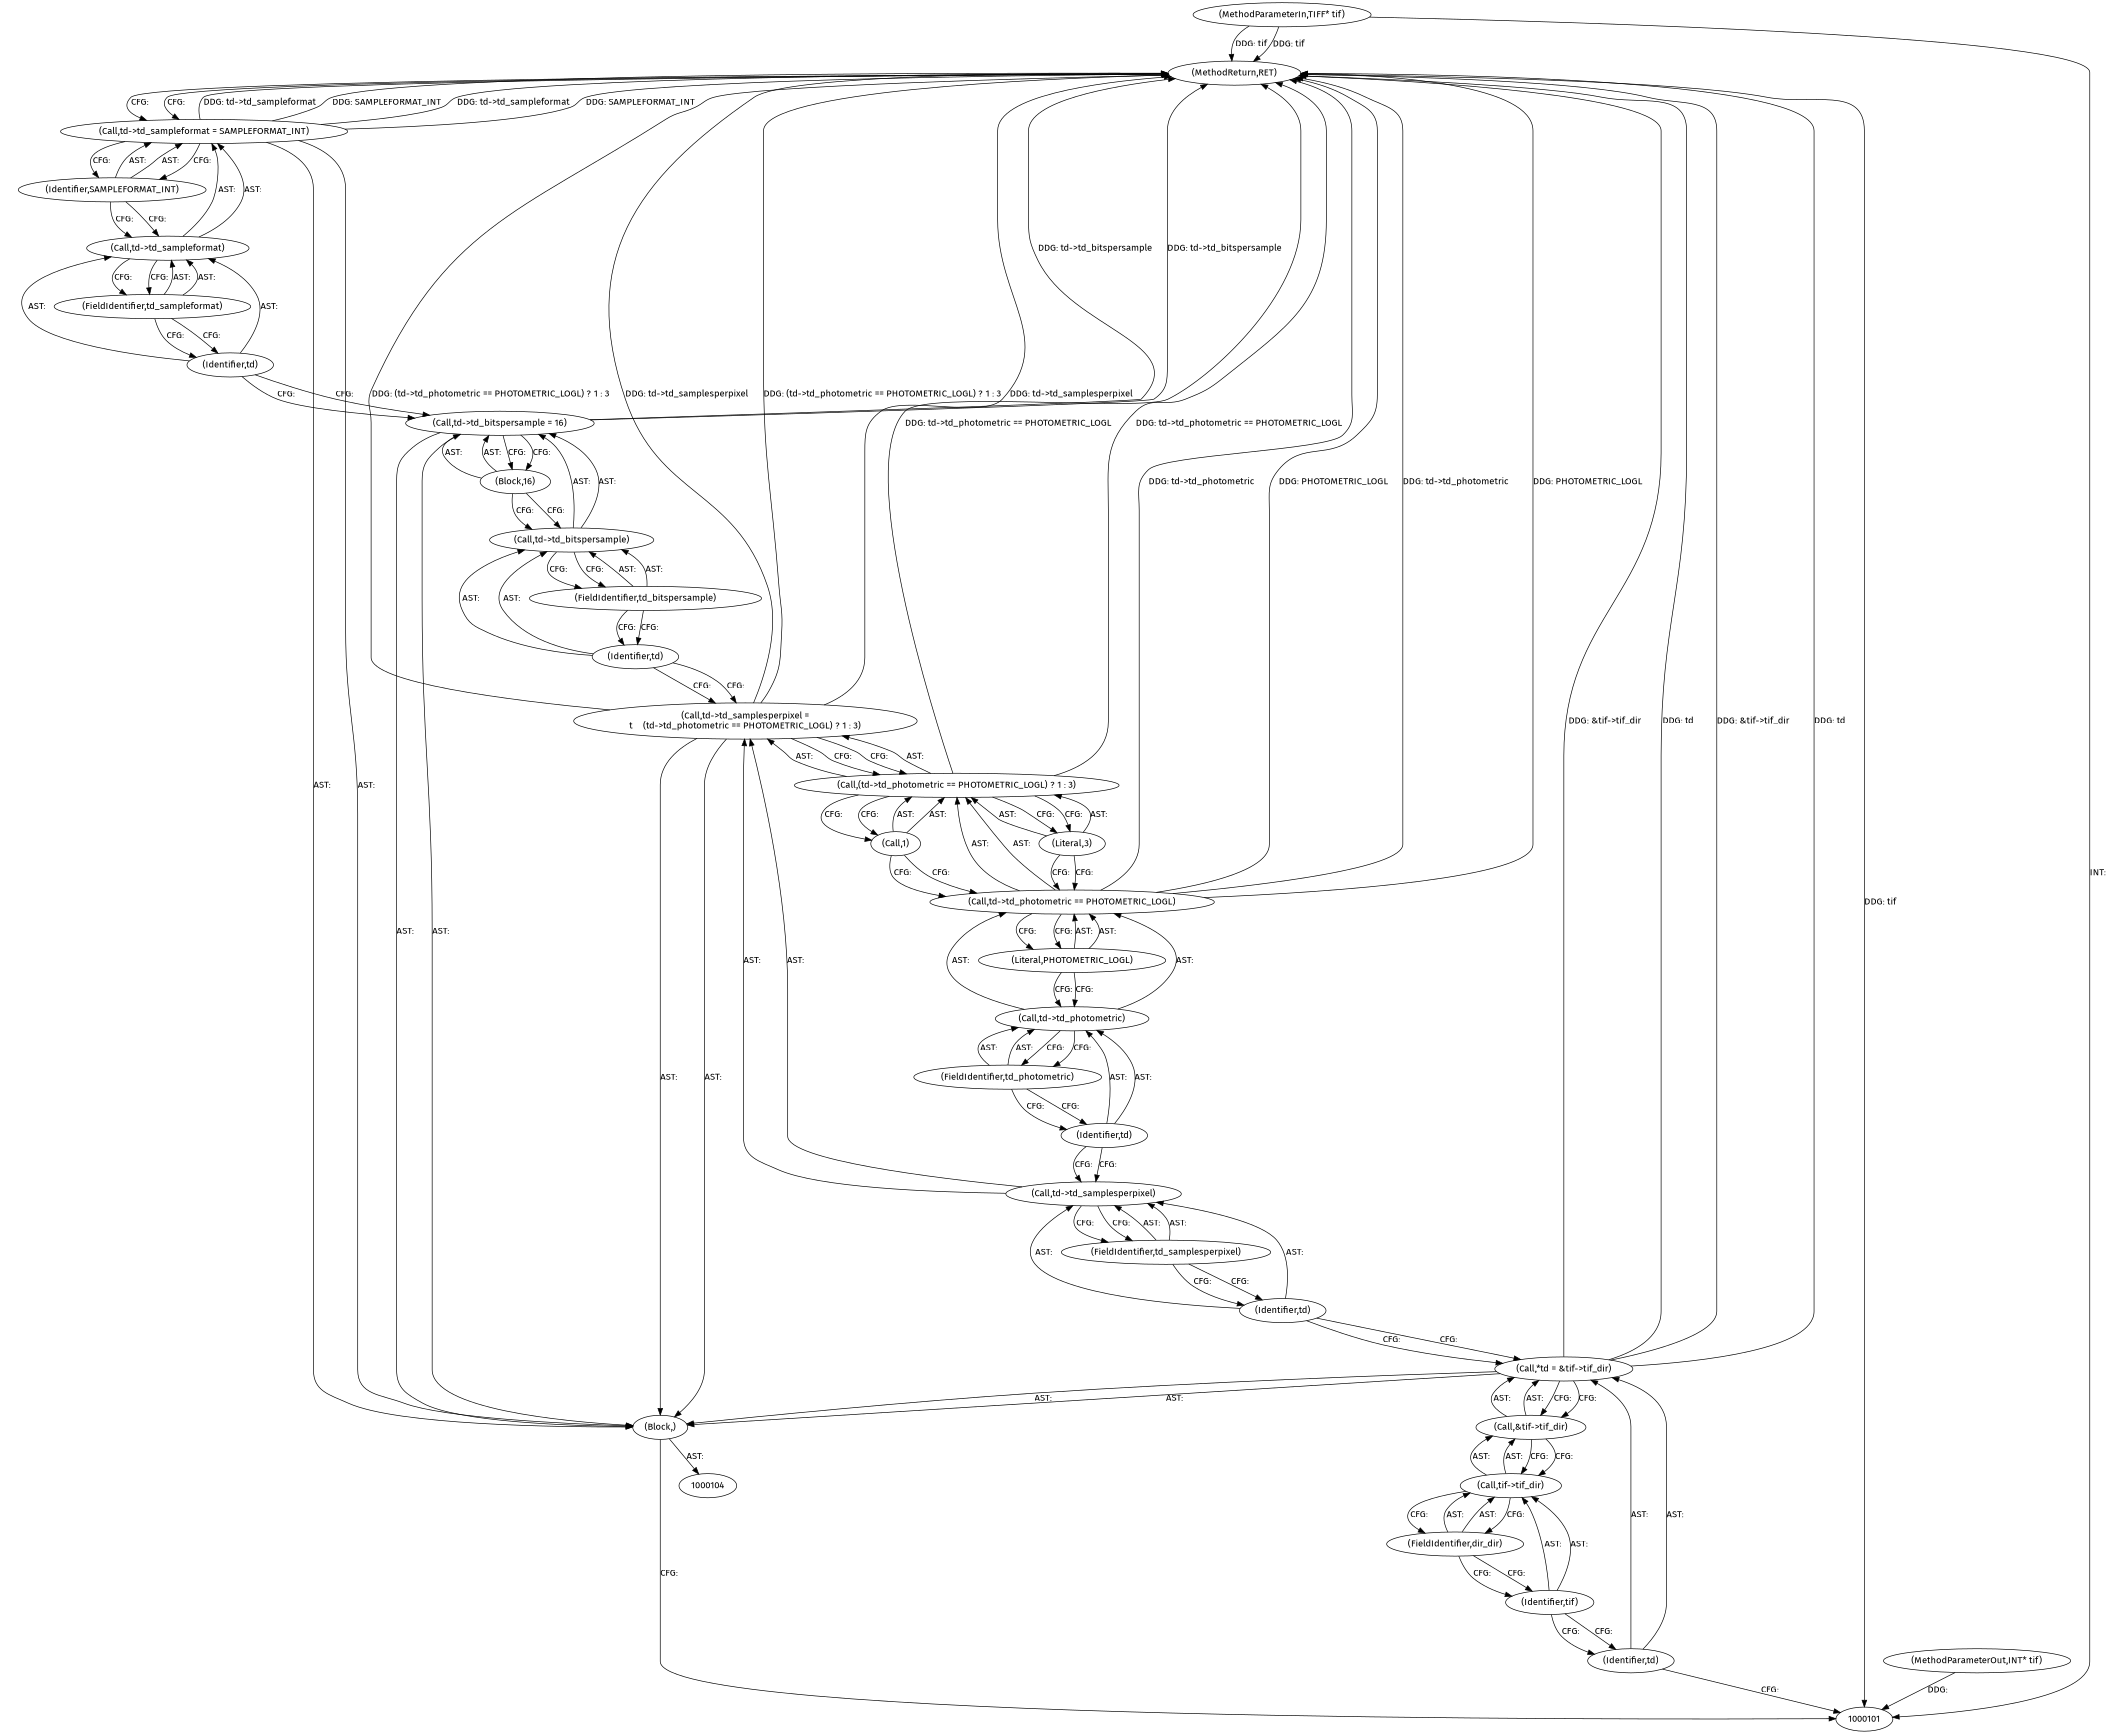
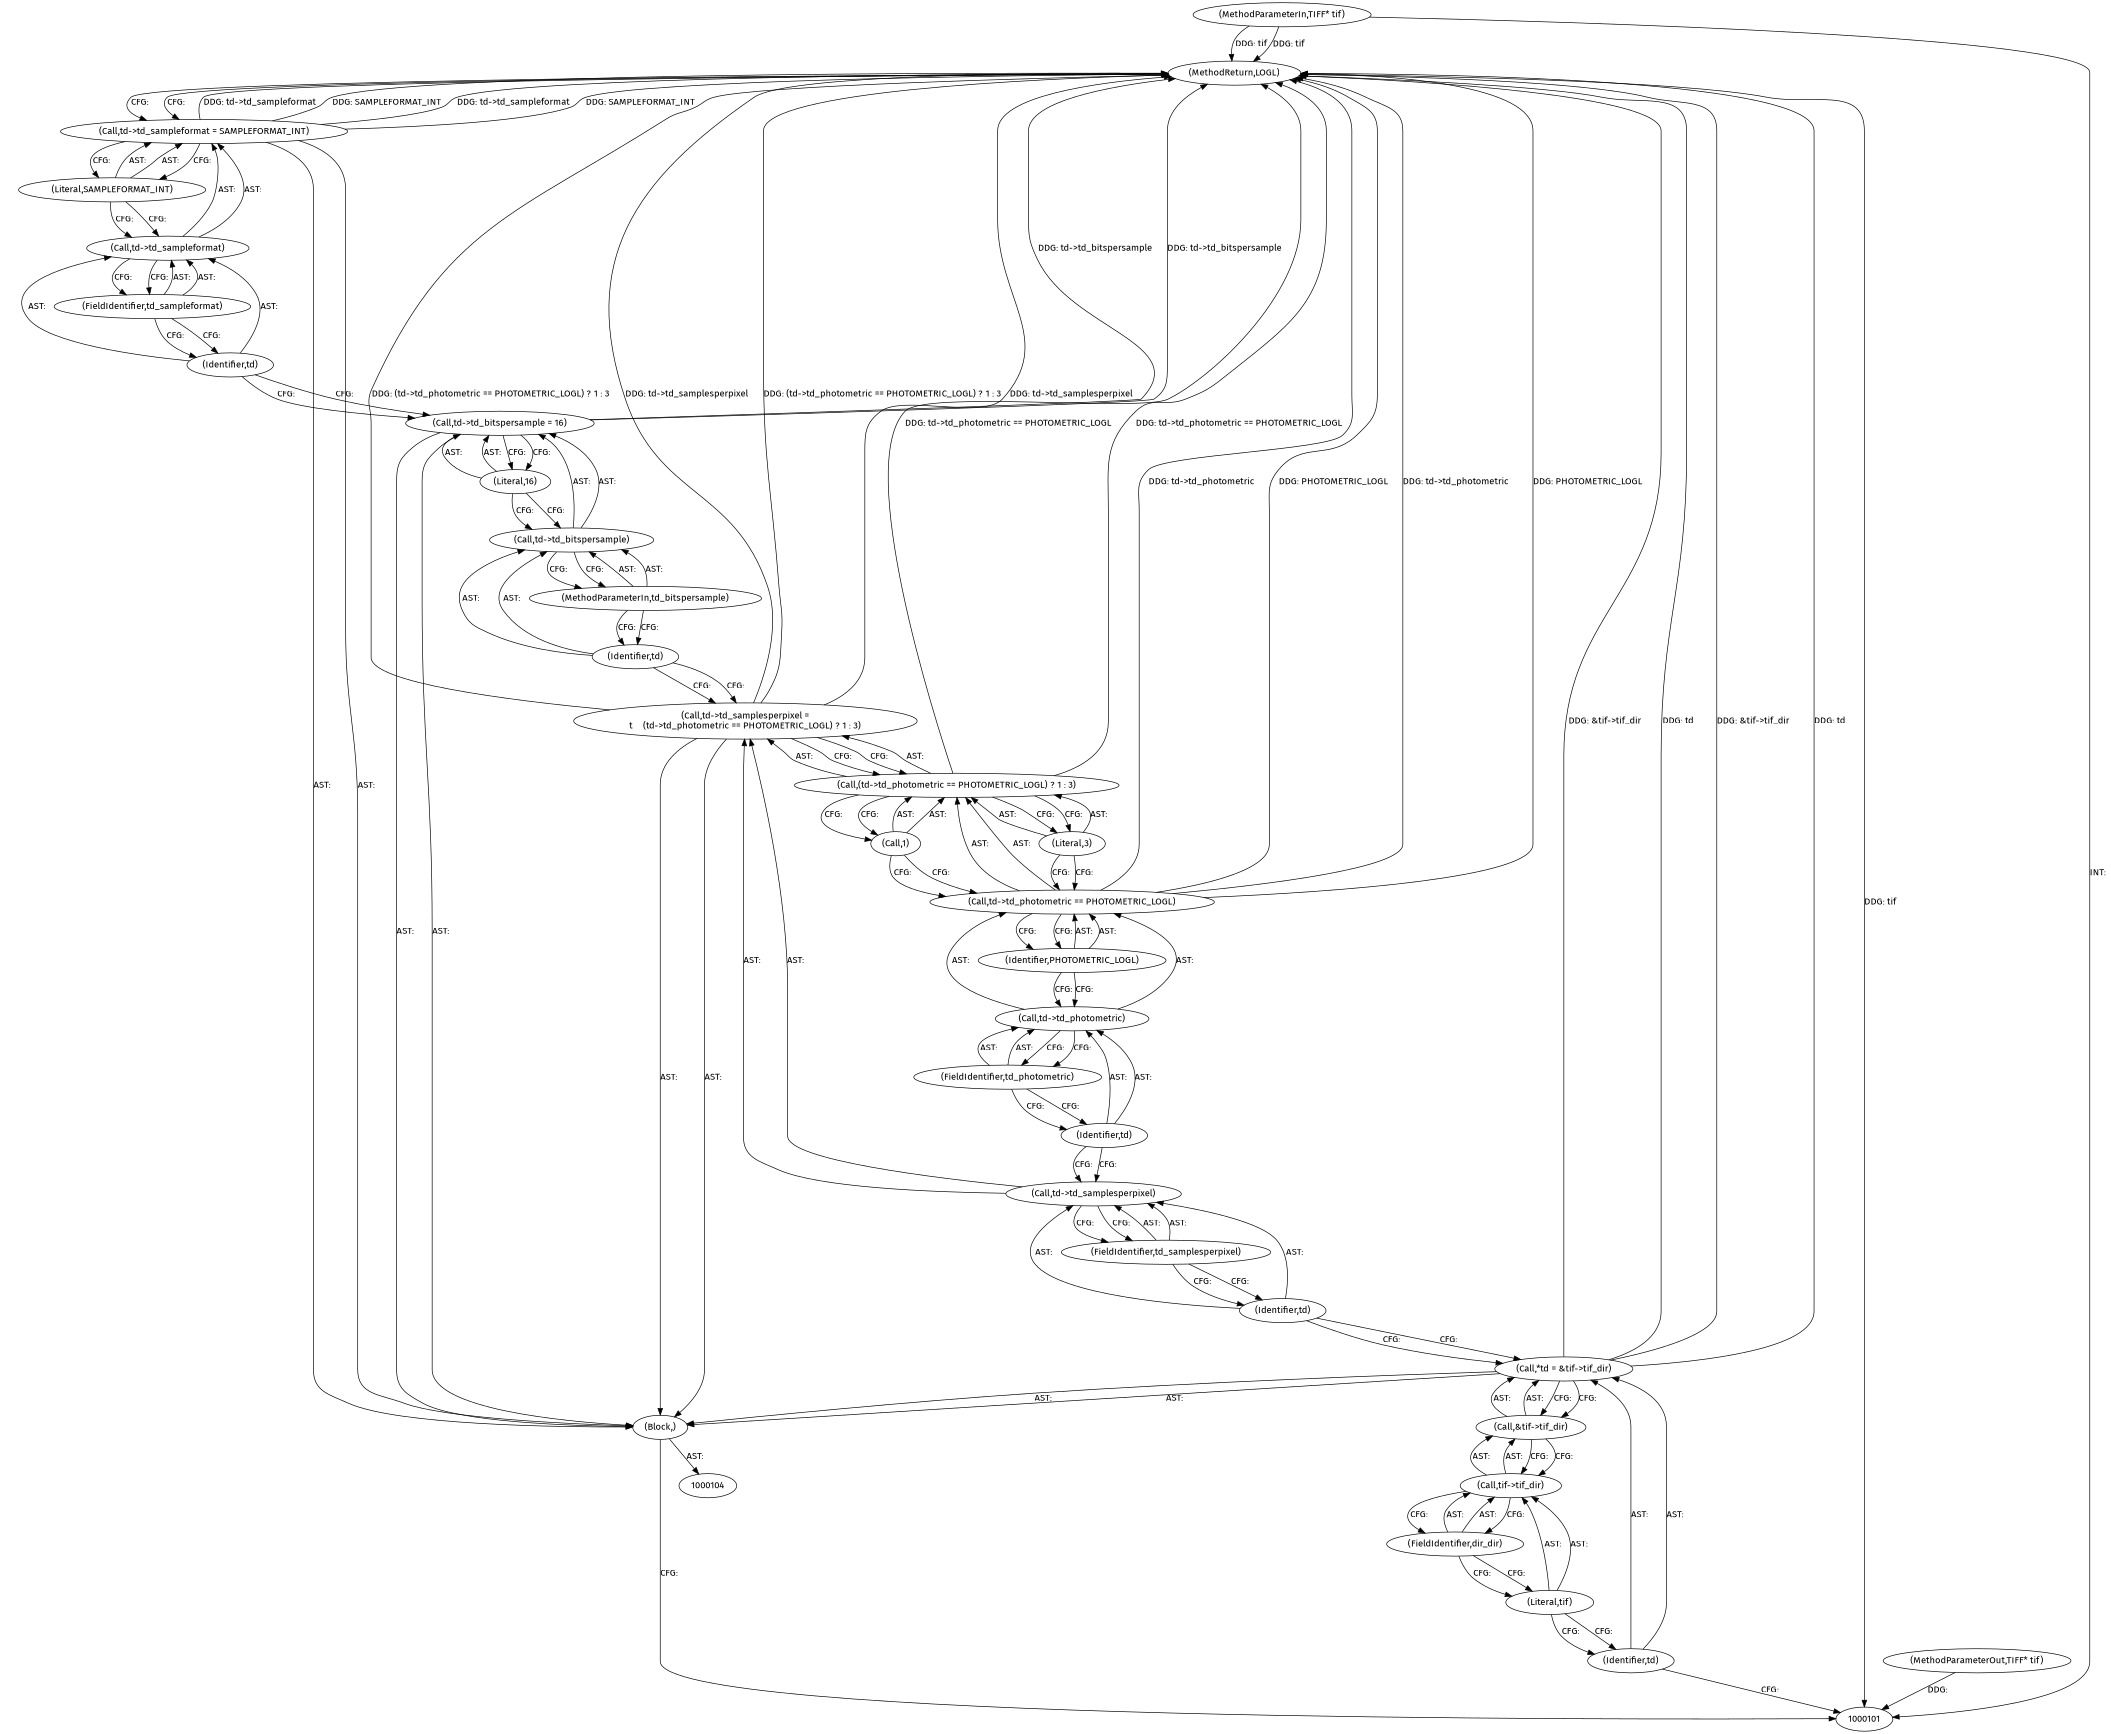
node "(MethodReturn,RET)": label "(MethodReturn,RET)" -> "(MethodReturn,LOGL)"
node "(Identifier,SAMPLEFORMAT_INT)": label "(Identifier,SAMPLEFORMAT_INT)" -> "(Literal,SAMPLEFORMAT_INT)"
node "(Block,16)": label "(Block,16)" -> "(Literal,16)"
node "(FieldIdentifier,td_bitspersample)": label "(FieldIdentifier,td_bitspersample)" -> "(MethodParameterIn,td_bitspersample)"
node "(Literal,PHOTOMETRIC_LOGL)": label "(Literal,PHOTOMETRIC_LOGL)" -> "(Identifier,PHOTOMETRIC_LOGL)"
node "(Identifier,tif)": label "(Identifier,tif)" -> "(Literal,tif)"
node "(MethodParameterOut,INT* tif)": label "(MethodParameterOut,INT* tif)" -> "(MethodParameterOut,TIFF* tif)"
